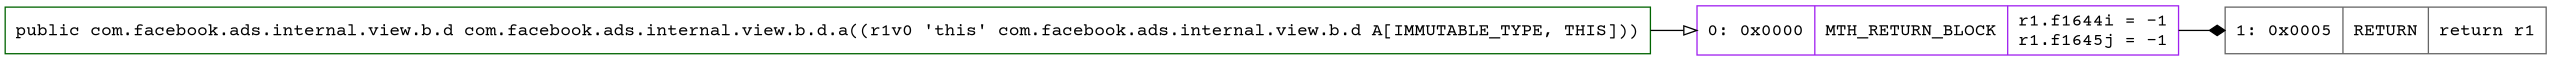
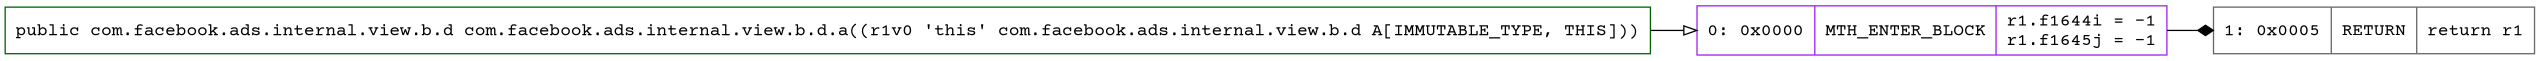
node "0: 0x0000": text "MTH_RETURN_BLOCK" -> "MTH_ENTER_BLOCK"
